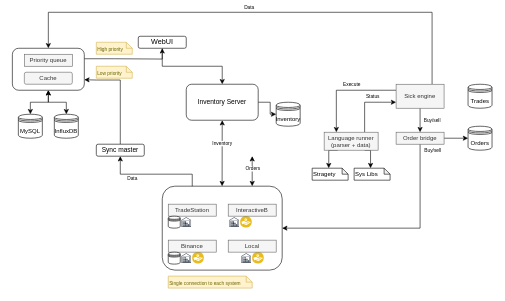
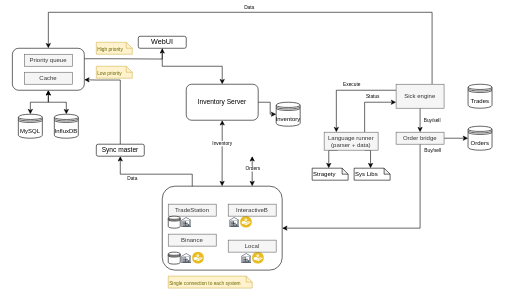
node "Cache": shape rounded rectangle -> rectangle
node "Binance": moved (192, 246) -> (192, 240)
